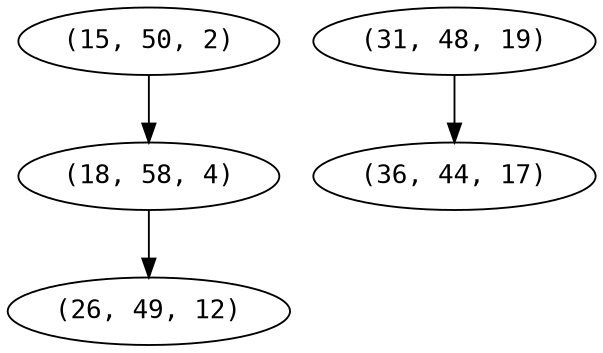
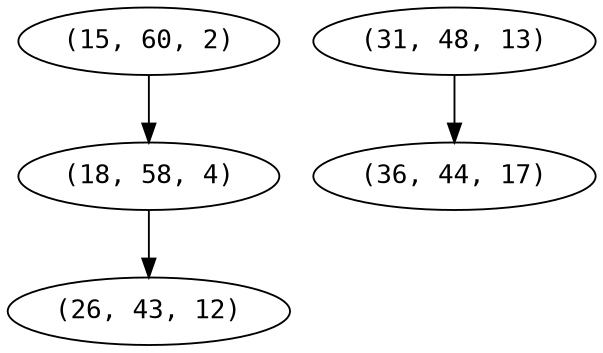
node "(15, 50, 2)": label "(15, 50, 2)" -> "(15, 60, 2)"
node "(31, 48, 19)": label "(31, 48, 19)" -> "(31, 48, 13)"
node "(26, 49, 12)": label "(26, 49, 12)" -> "(26, 43, 12)"
